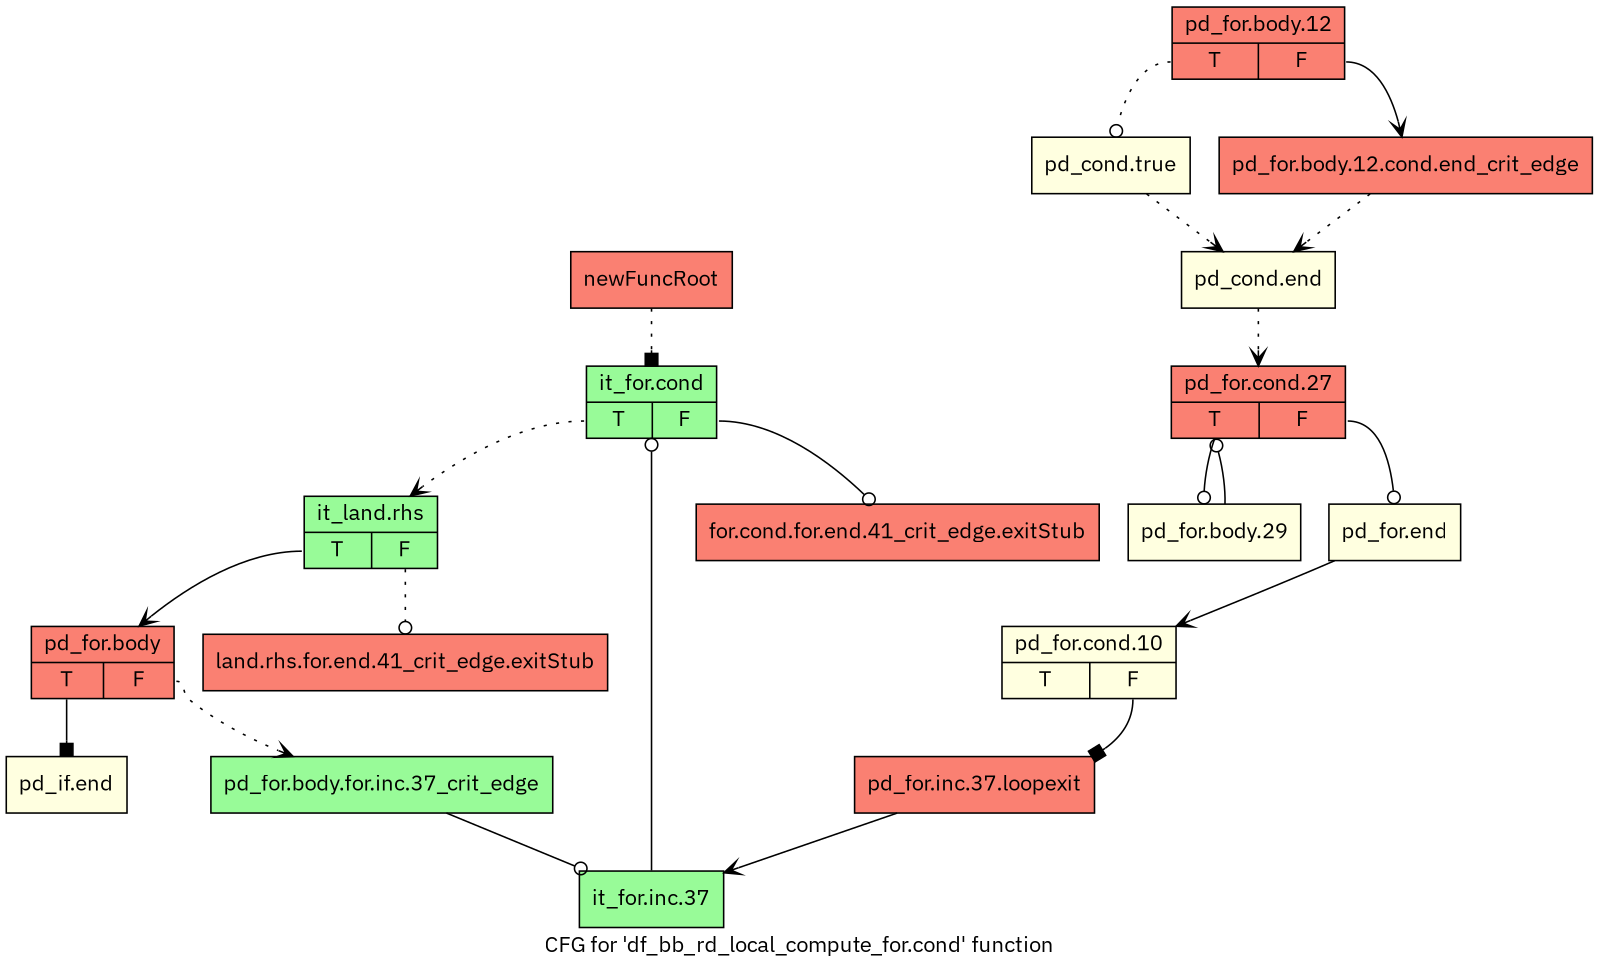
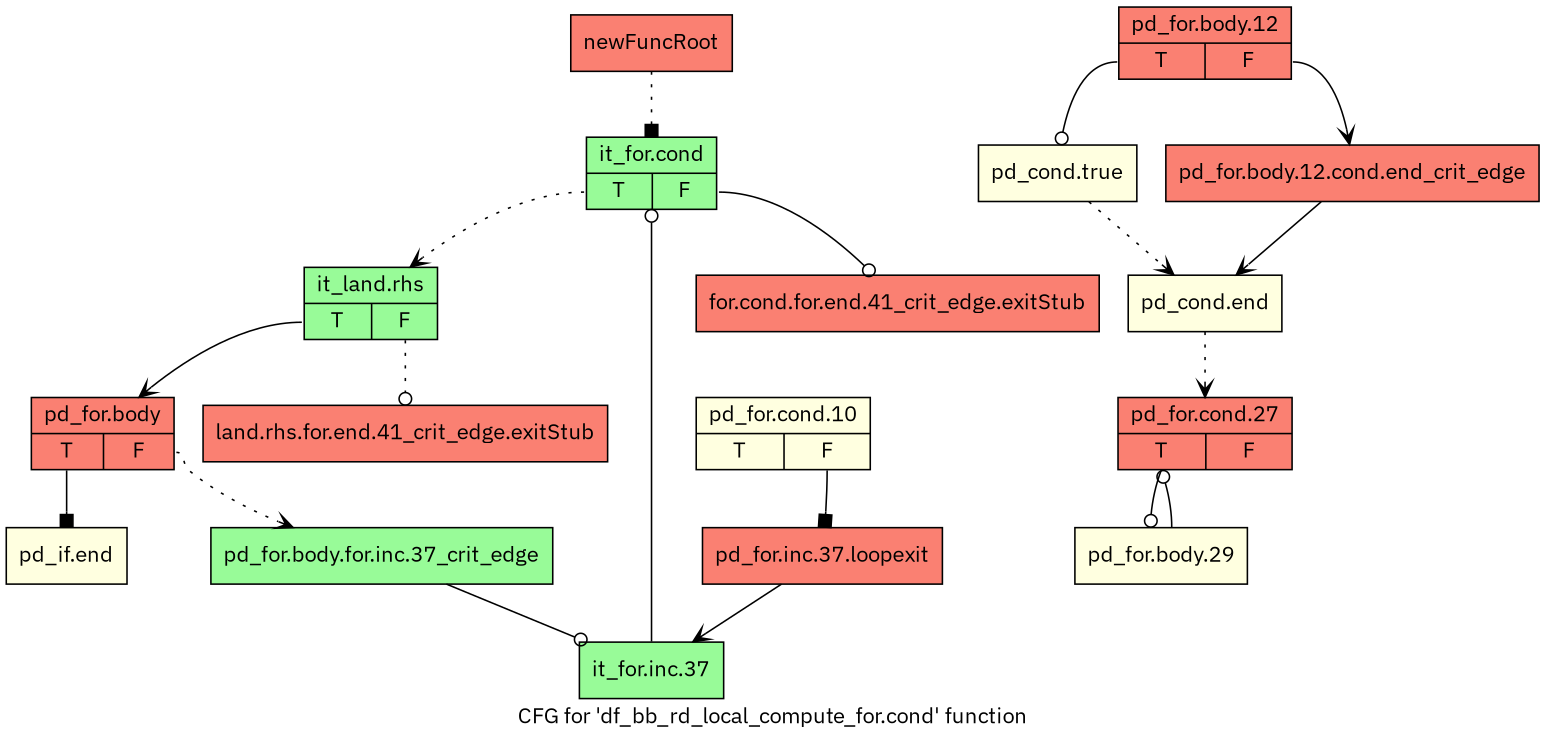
edge "pd_for.body.12" -> "pd_cond.true": style dotted -> solid
edge "pd_for.body.12.cond.end_crit_edge" -> "pd_cond.end": style dotted -> solid
node "pd_for.end": removed
